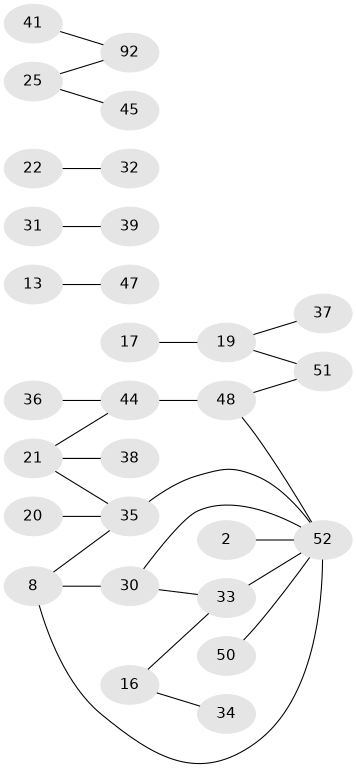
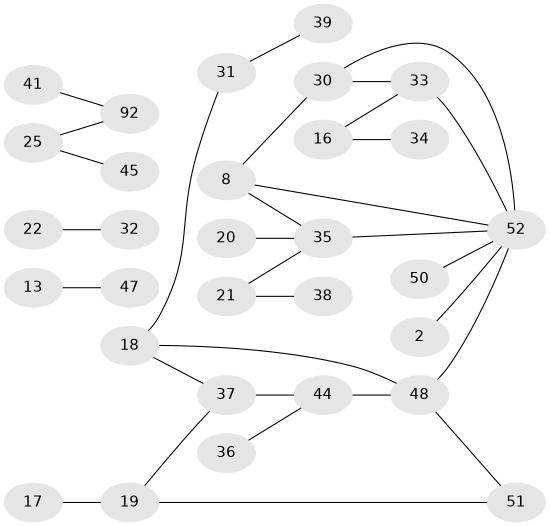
node "18": added
edge "44" -- "21": now "44" -- "37"
